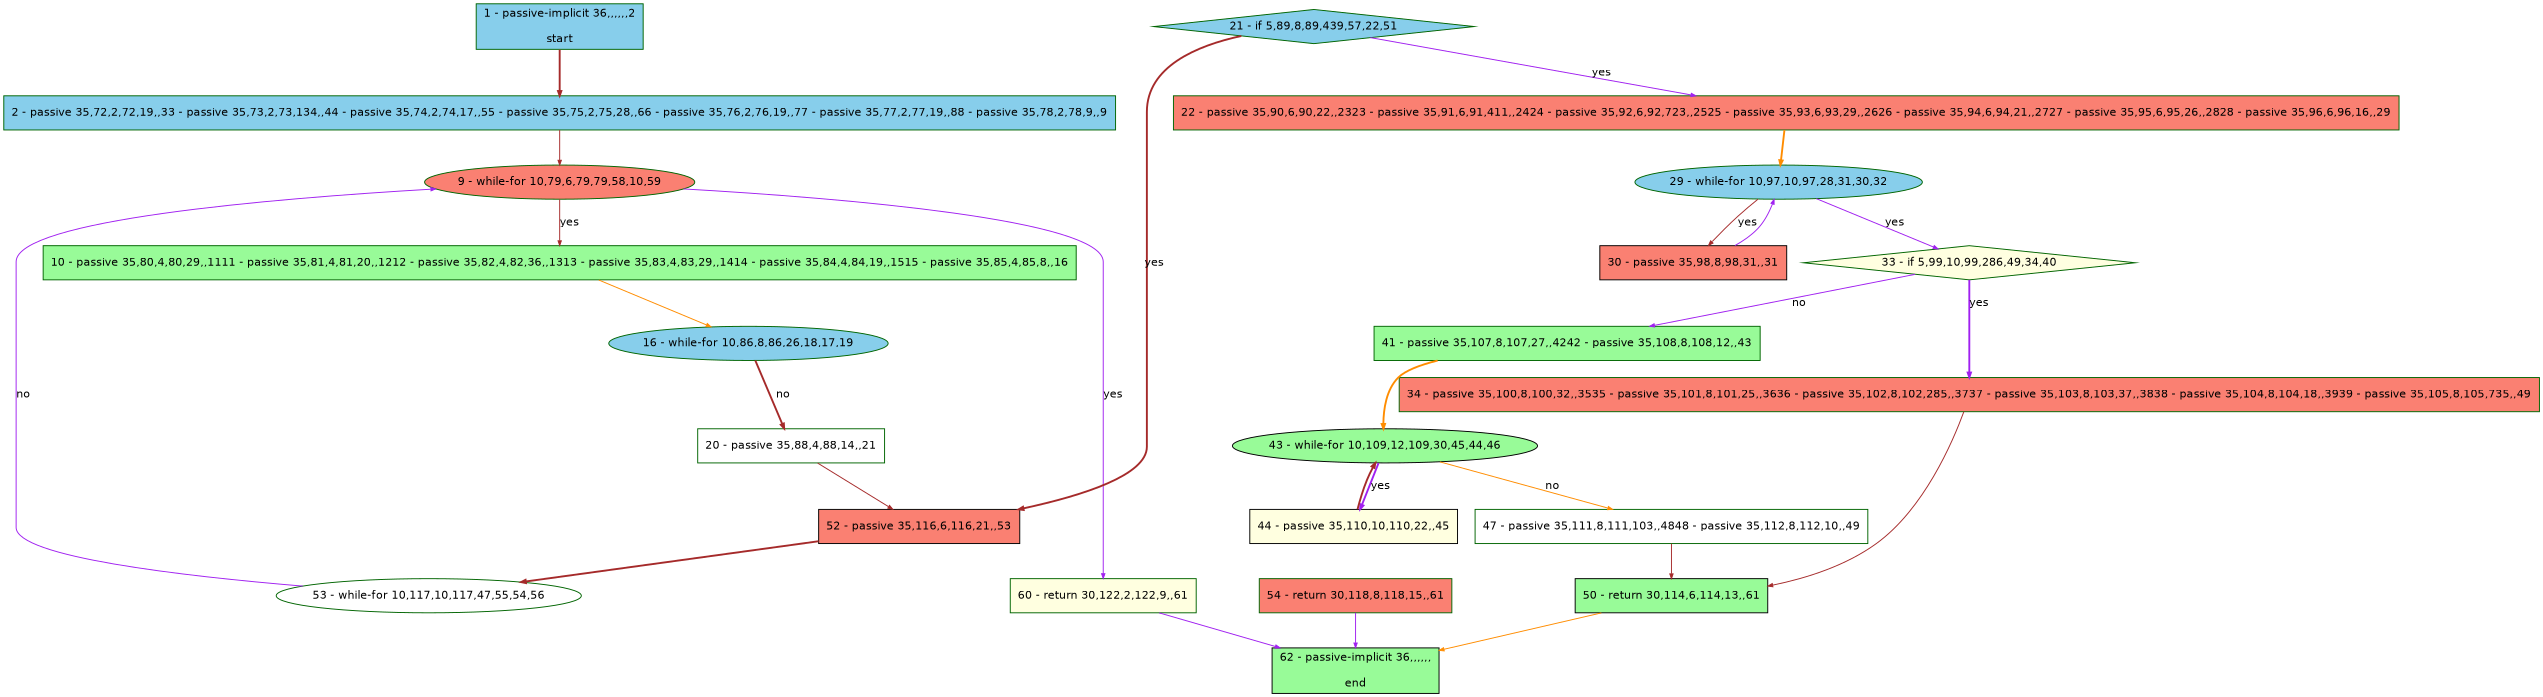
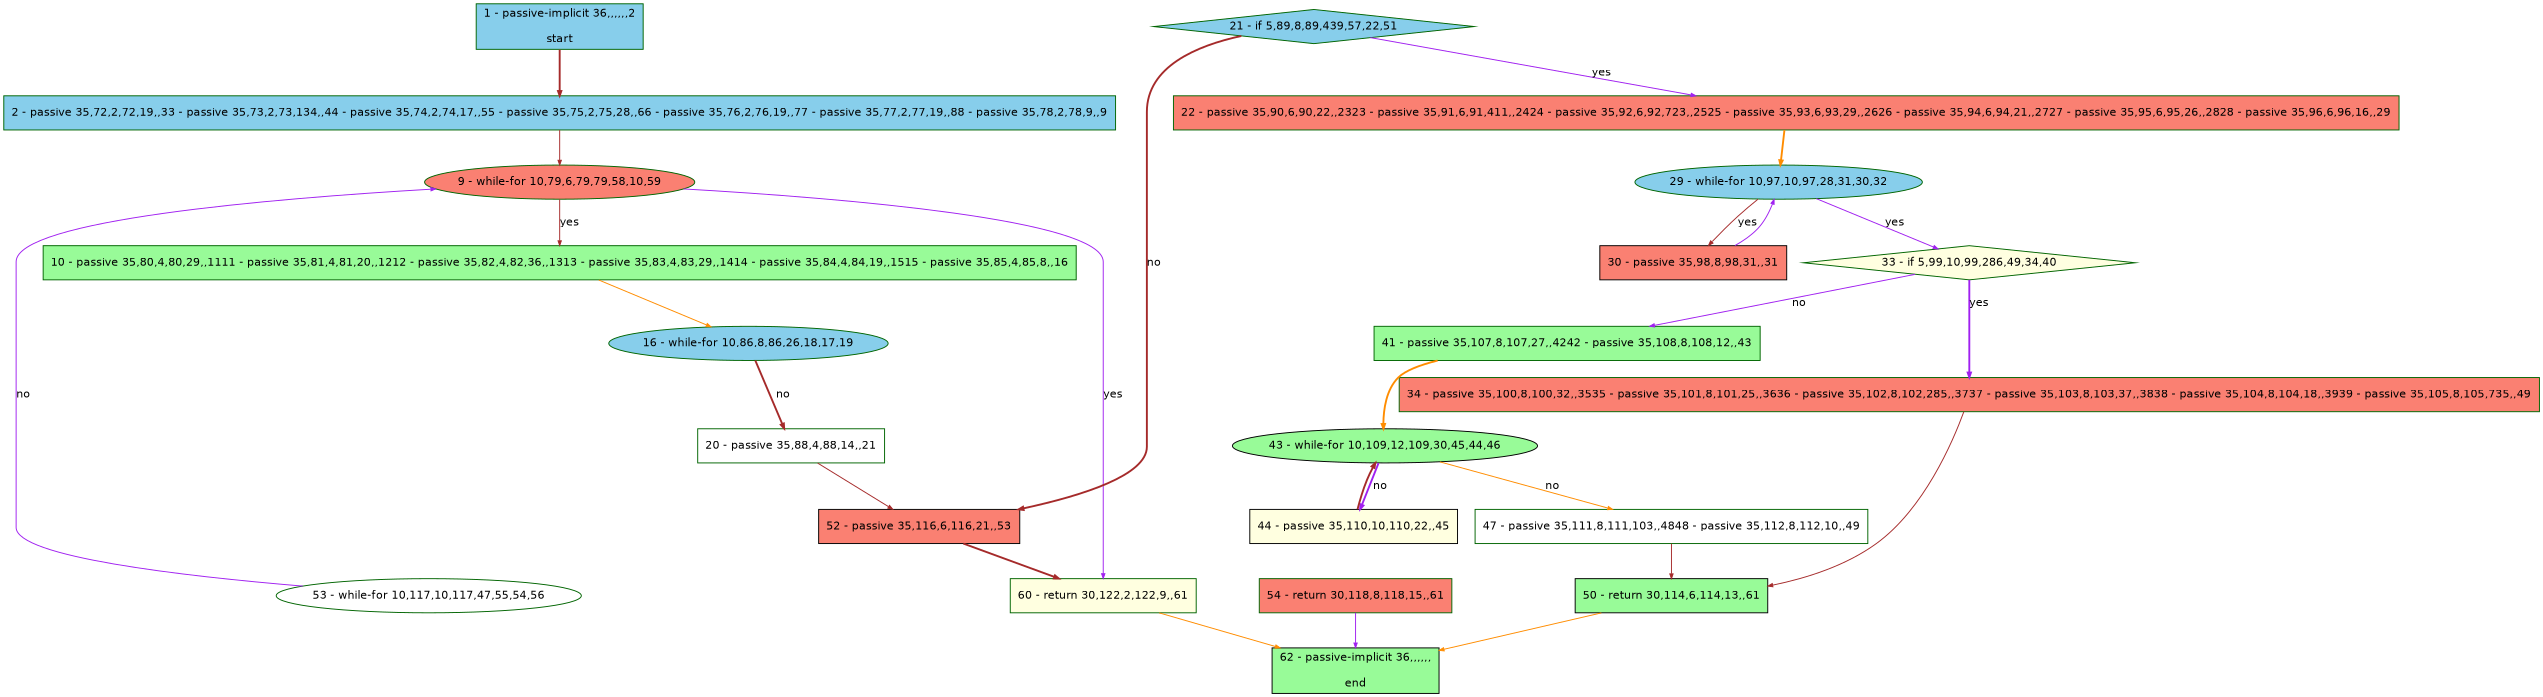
edge "21 - if 5,89,8,89,439,57,22,51" -> "52 - passive 35,116,6,116,21,,53": label "yes" -> "no"
edge "43 - while-for 10,109,12,109,30,45,44,46" -> "44 - passive 35,110,10,110,22,,45": label "yes" -> "no"
edge "52 - passive 35,116,6,116,21,,53" -> "53 - while-for 10,117,10,117,47,55,54,56": now "52 - passive 35,116,6,116,21,,53" -> "60 - return 30,122,2,122,9,,61"
edge "60 - return 30,122,2,122,9,,61" -> "62 - passive-implicit 36,,,,,, end": color purple -> darkorange
